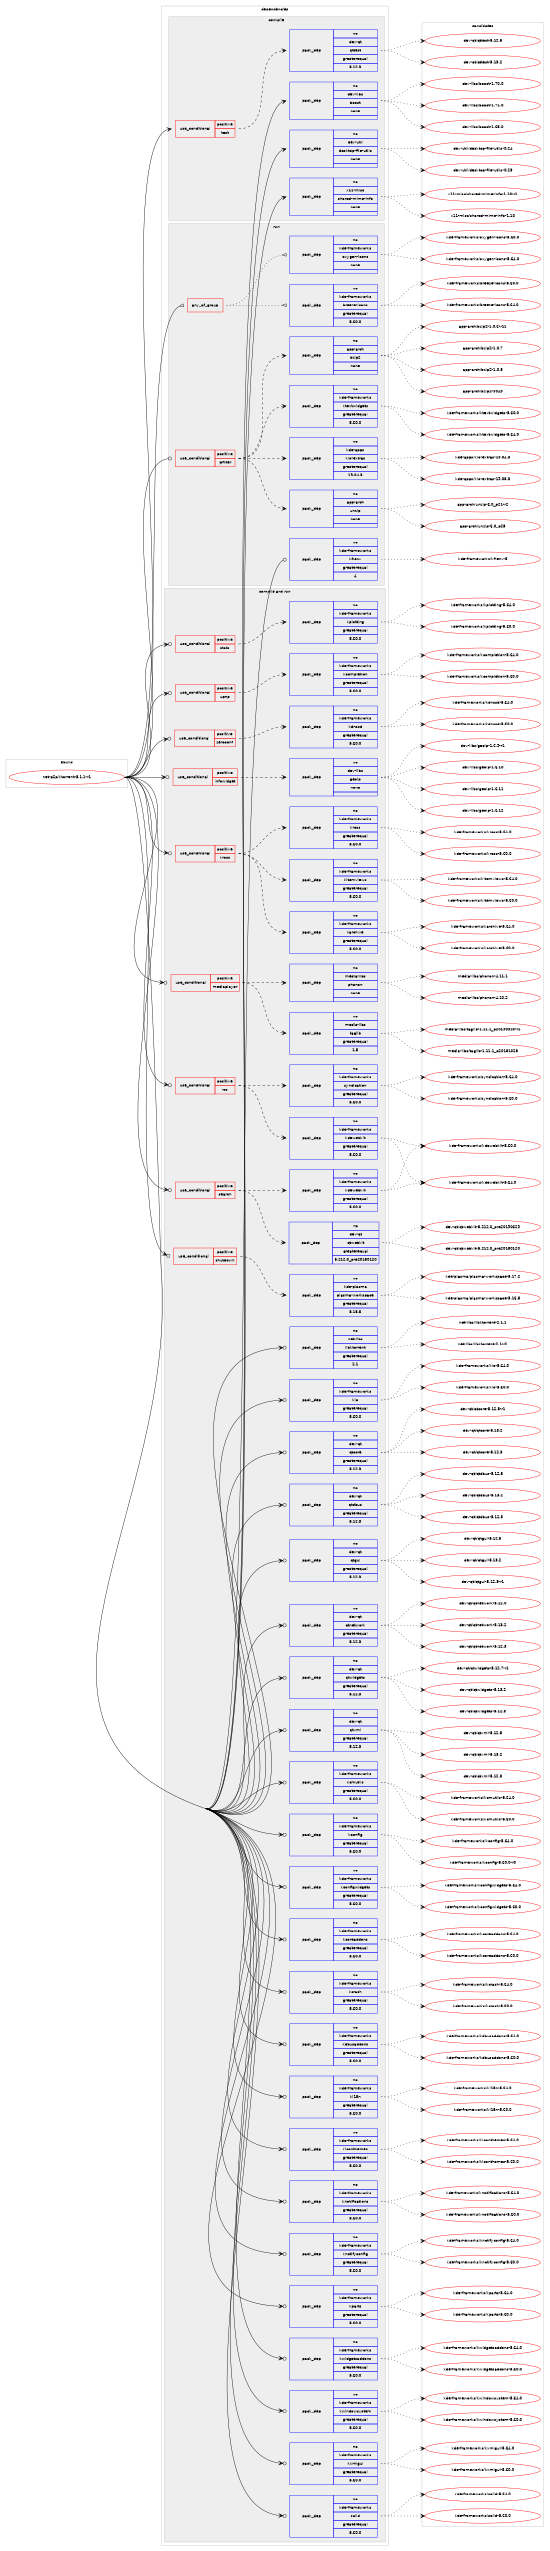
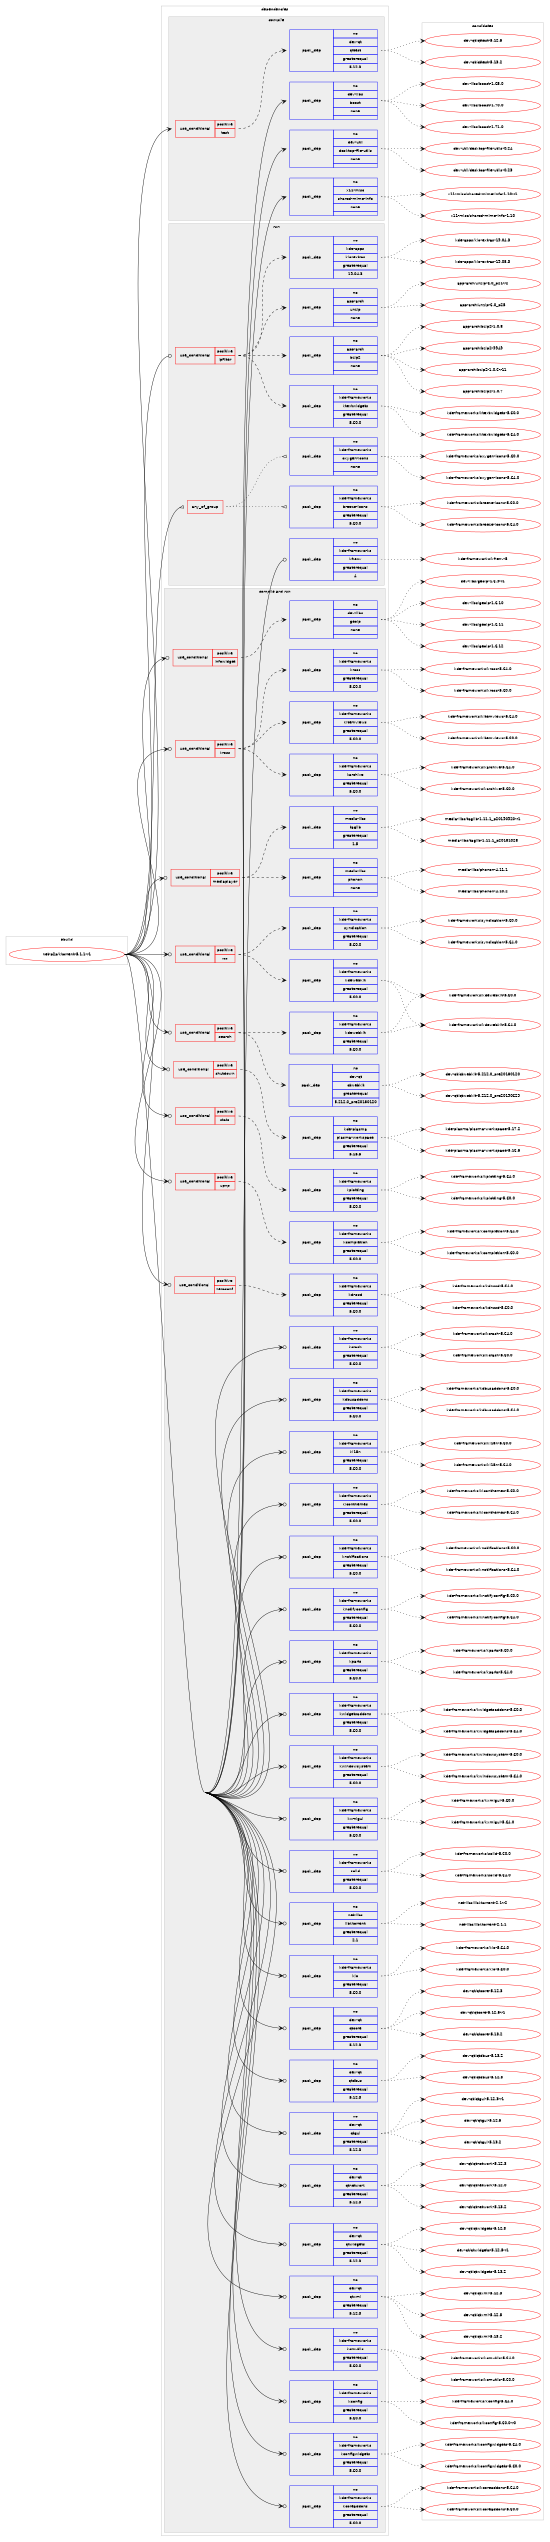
node "dev-qt/qtdbus-5.12.5": removed
node "dev-qt/qtwidgets-5.12.7-r1": label "dev-qt/qtwidgets-5.12.7-r1" -> "dev-qt/qtwidgets-5.12.5-r1"
